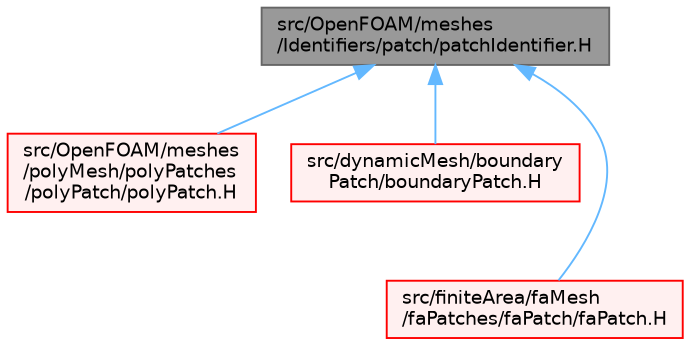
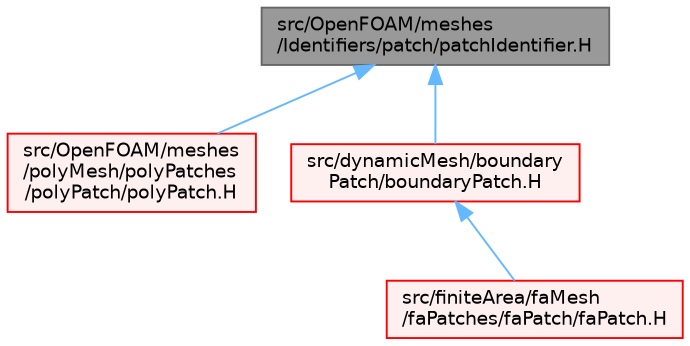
edge "src/finiteArea/faMesh /faPatches/faPatch/faPatch.H" -> "src/OpenFOAM/meshes /Identifiers/patch/patchIdentifier.H": now "src/finiteArea/faMesh /faPatches/faPatch/faPatch.H" -> "src/dynamicMesh/boundary Patch/boundaryPatch.H"
